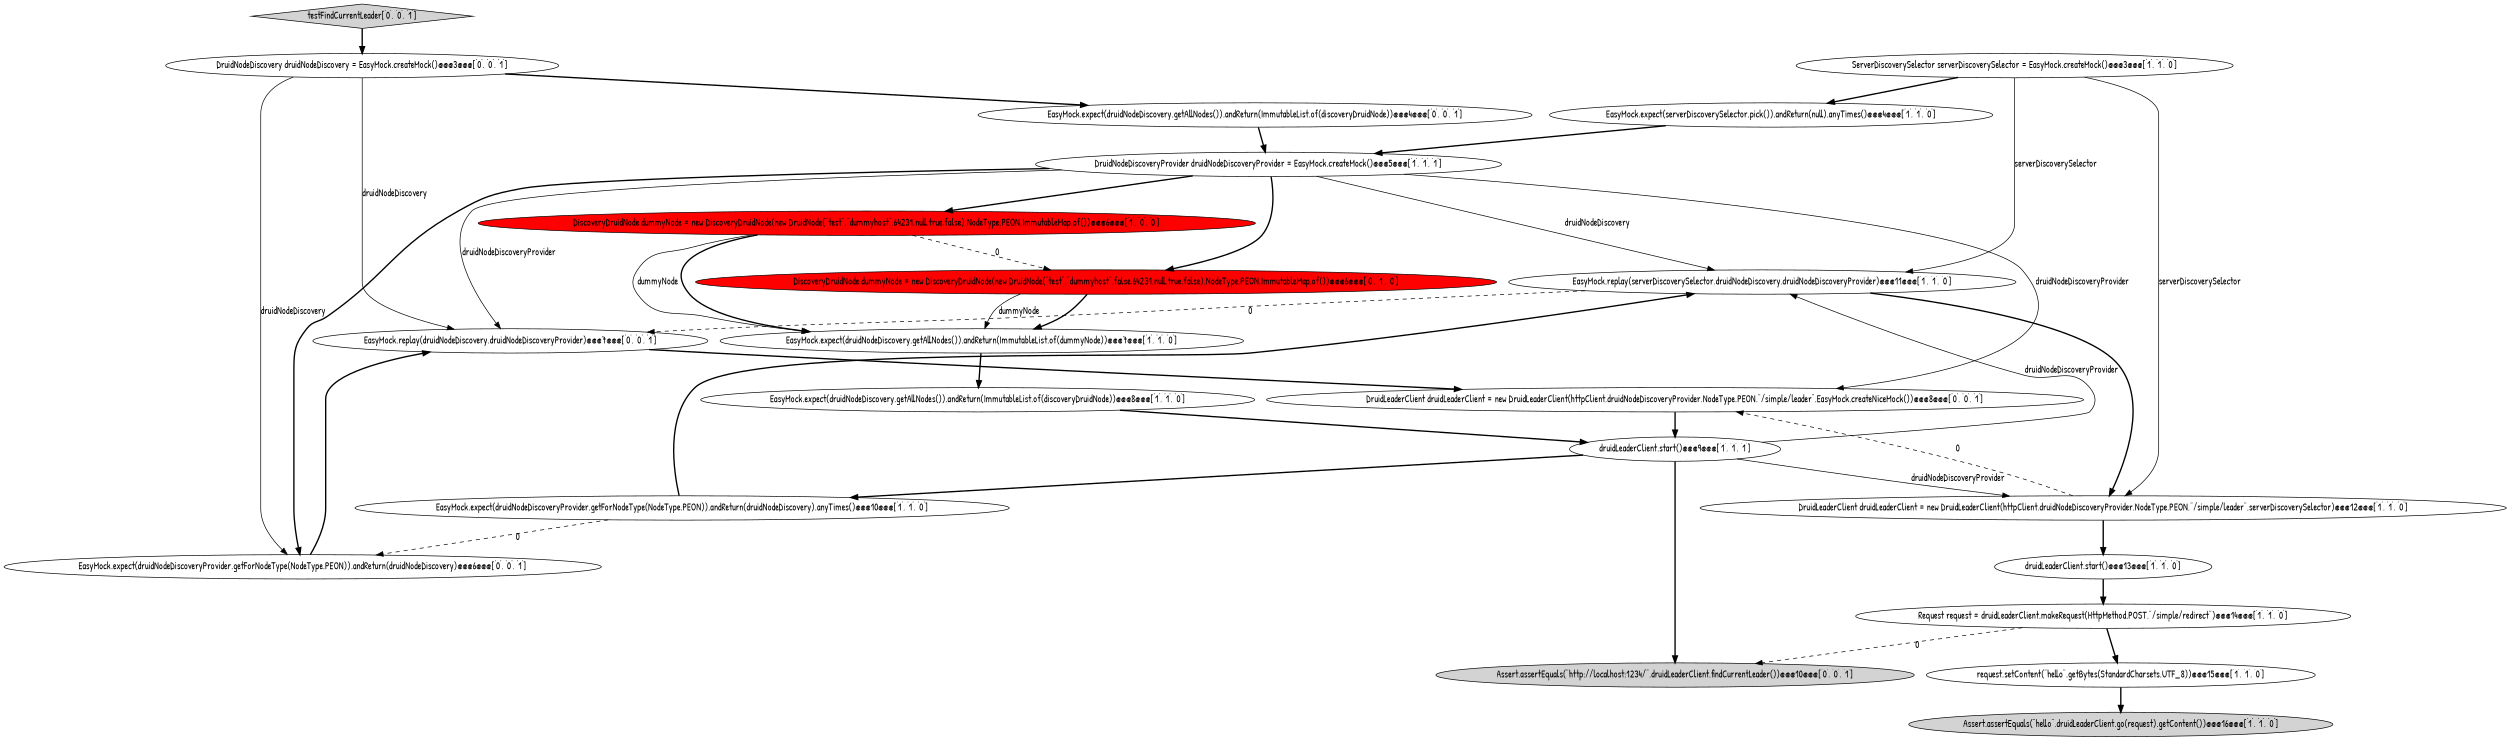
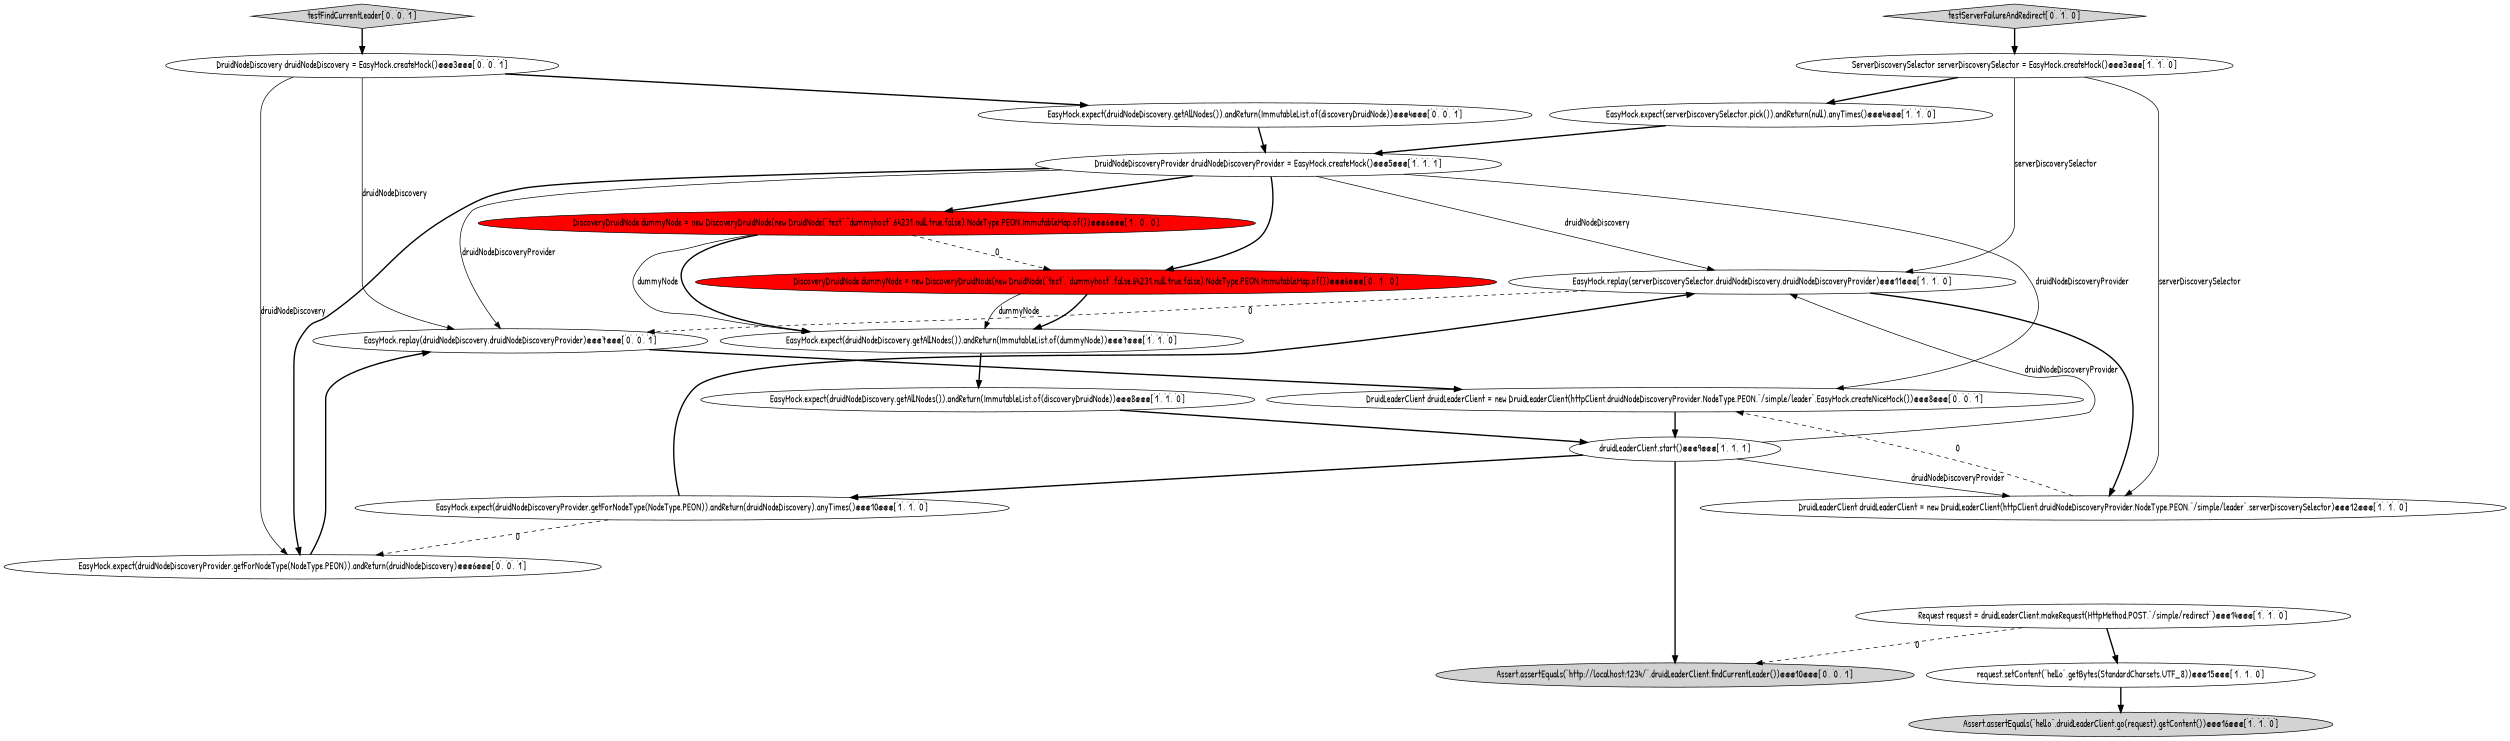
node "testServerFailureAndRedirect['0', '1', '0']": added
node "druidLeaderClient.start()@@@13@@@['1', '1', '0']": removed
